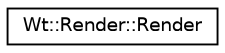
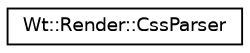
node "Wt::Render::Render": label "Wt::Render::Render" -> "Wt::Render::CssParser"
